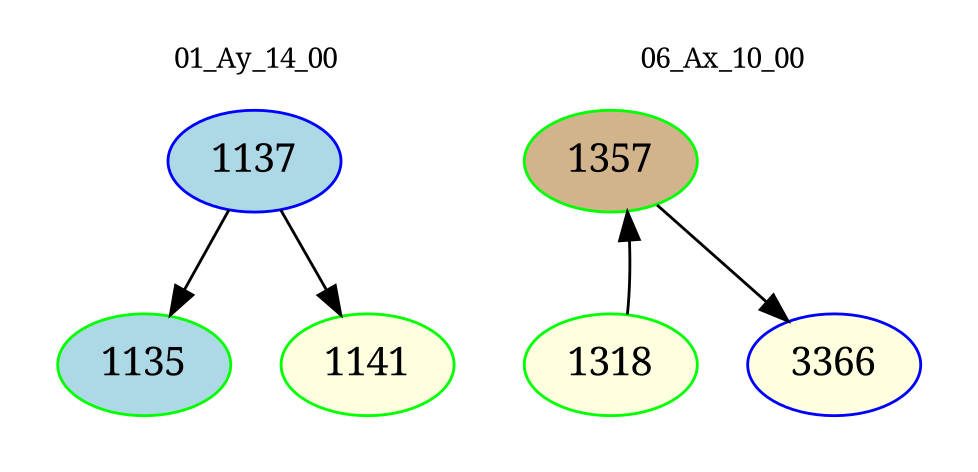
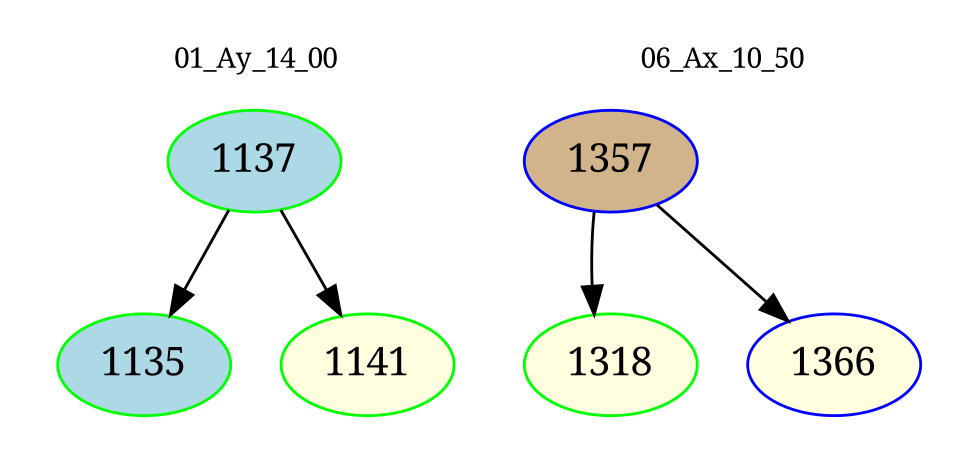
cluster "06_Ax_10_00": label "06_Ax_10_00" -> "06_Ax_10_50"
node "1137": color blue -> green
node "1357": color green -> blue
edge "1318" -> "1357": reversed
node "3366": label "3366" -> "1366"
